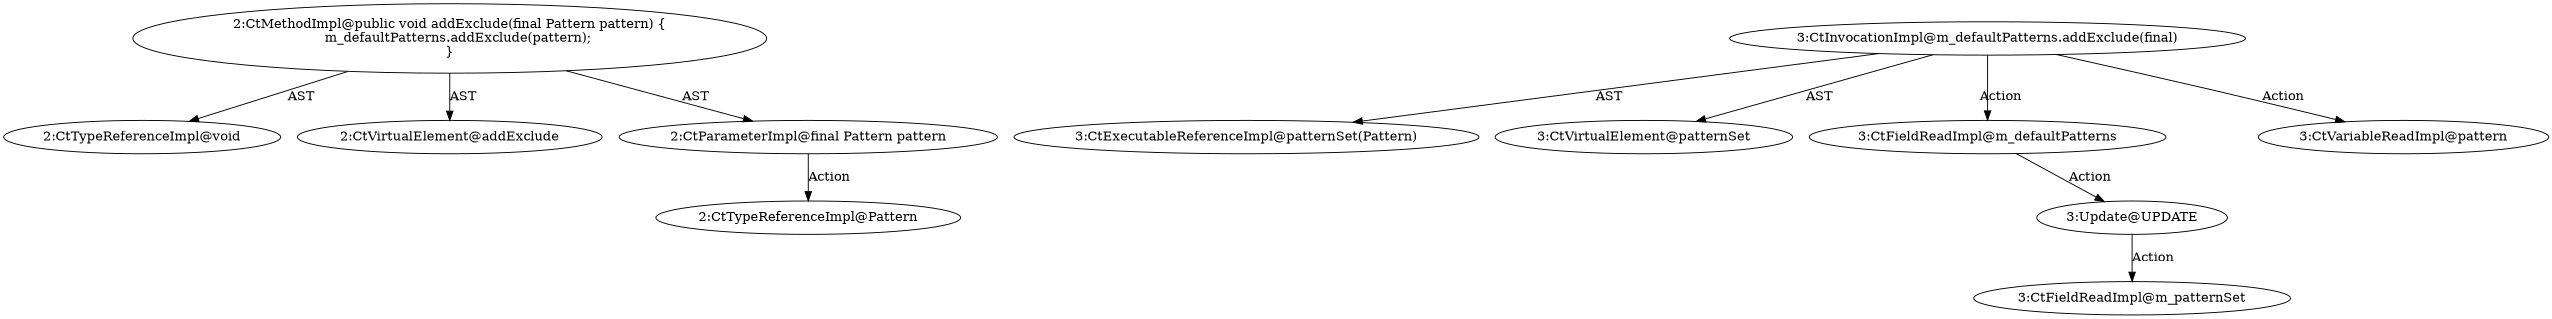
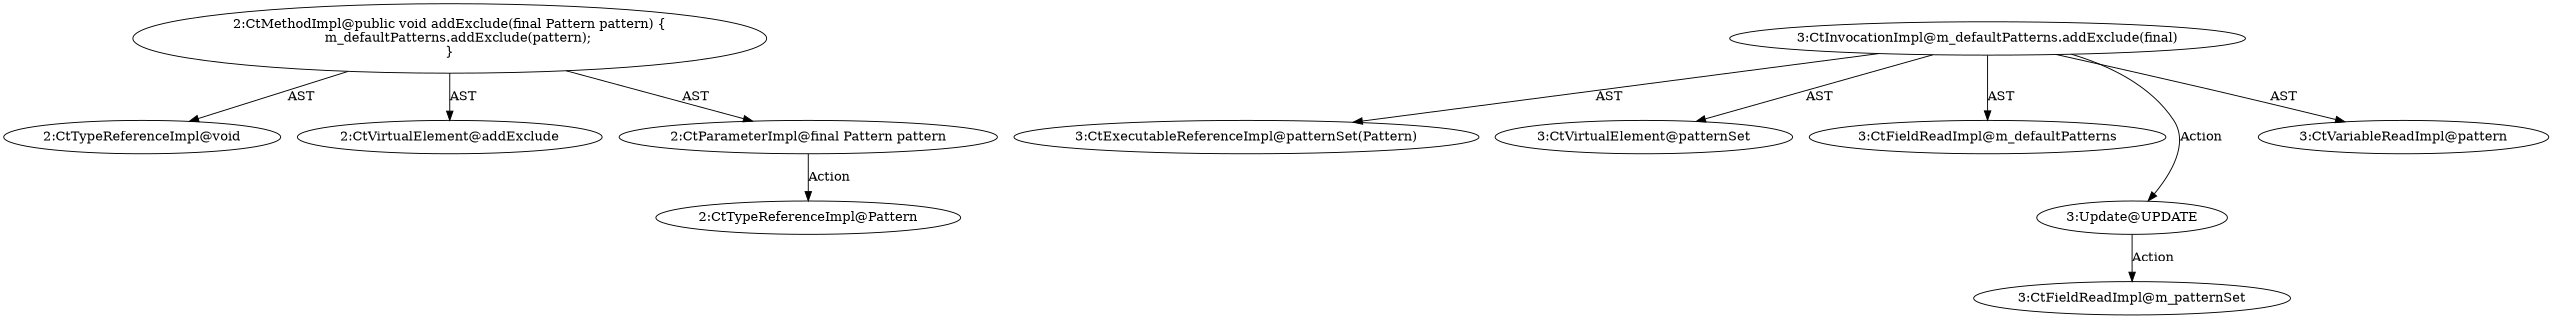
edge "3:CtInvocationImpl@m_defaultPatterns.addExclude(final)" -> "3:CtFieldReadImpl@m_defaultPatterns": label "Action" -> "AST"
edge "3:CtInvocationImpl@m_defaultPatterns.addExclude(final)" -> "3:CtVariableReadImpl@pattern": label "Action" -> "AST"
edge "3:CtFieldReadImpl@m_defaultPatterns" -> "3:Update@UPDATE": now "3:CtInvocationImpl@m_defaultPatterns.addExclude(final)" -> "3:Update@UPDATE"
